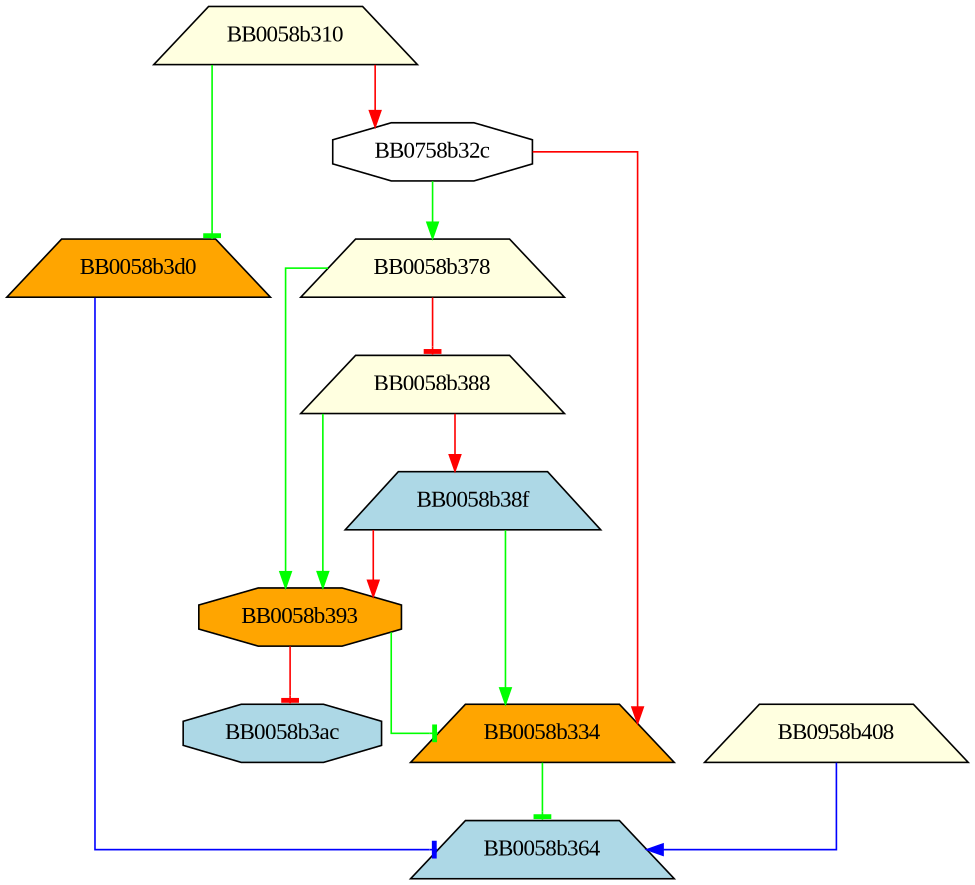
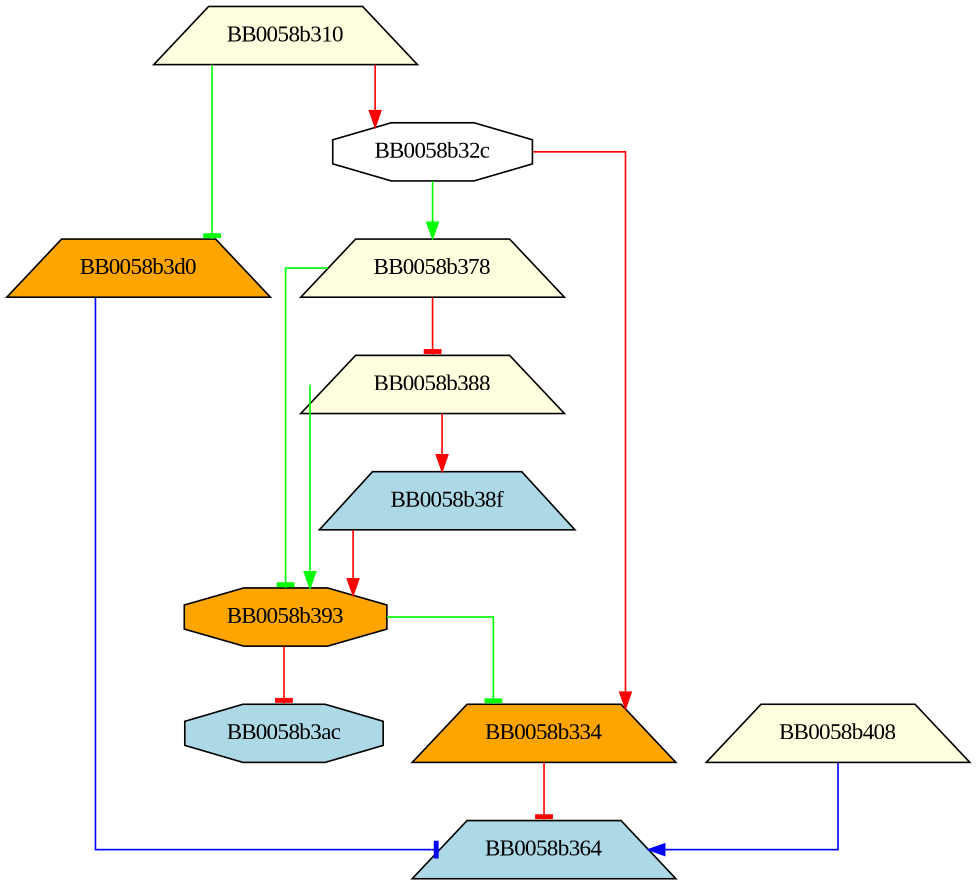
node "BB0758b32c": label "BB0758b32c" -> "BB0058b32c"
edge "BB0058b378" -> "BB0058b393": arrowhead normal -> tee
edge "BB0058b38f" -> "BB0058b334": removed
node "BB0958b408": label "BB0958b408" -> "BB0058b408"
edge "BB0058b334" -> "BB0058b364": color green -> red
